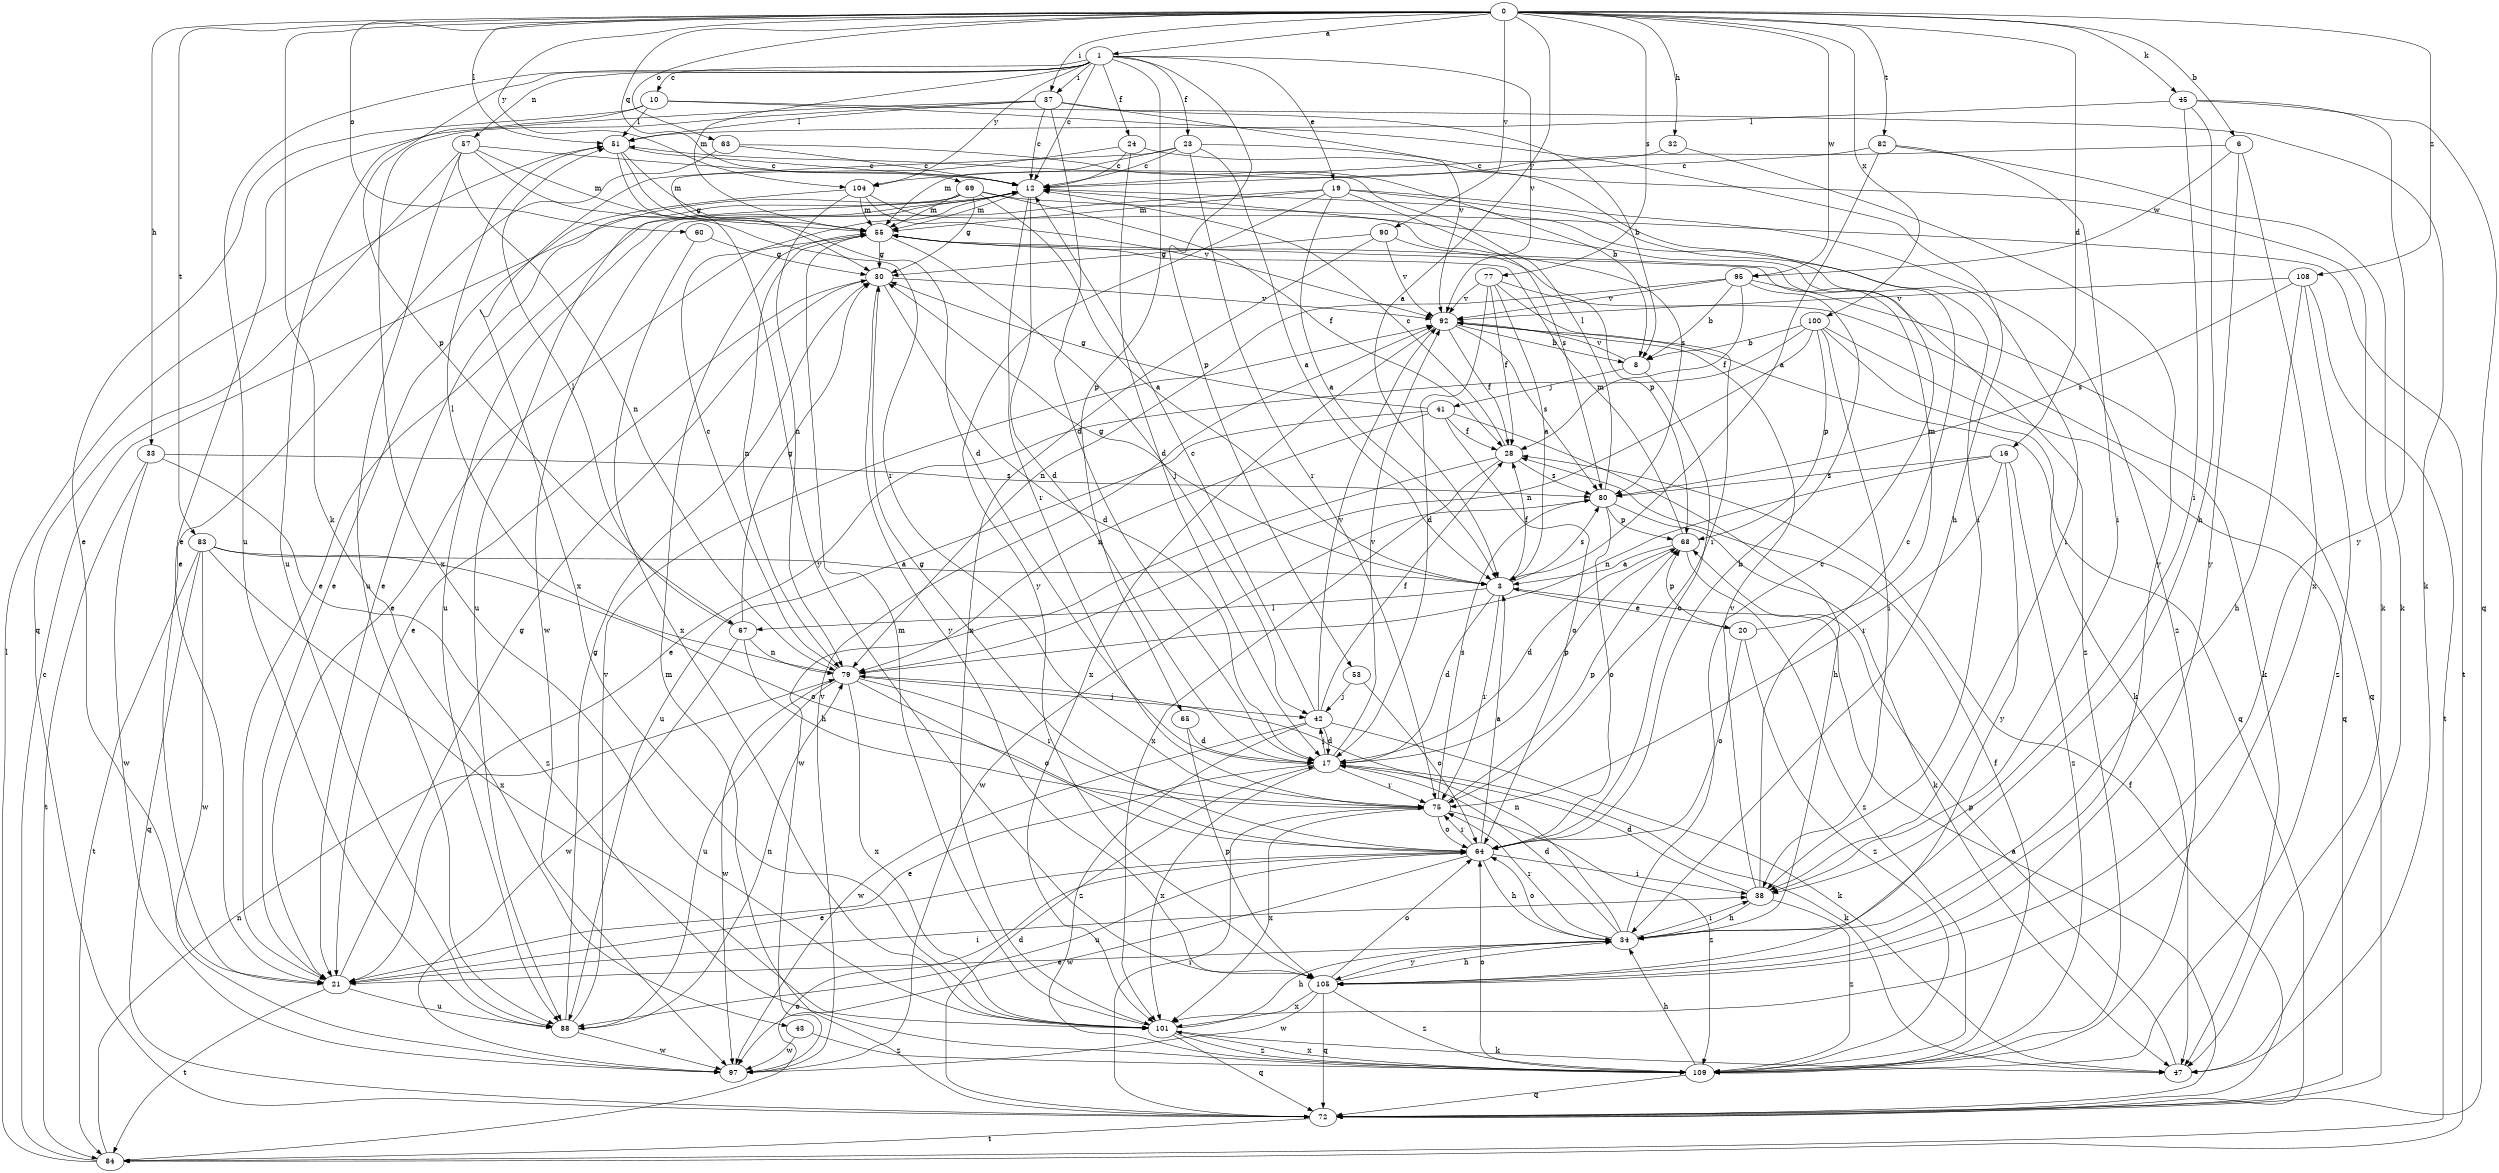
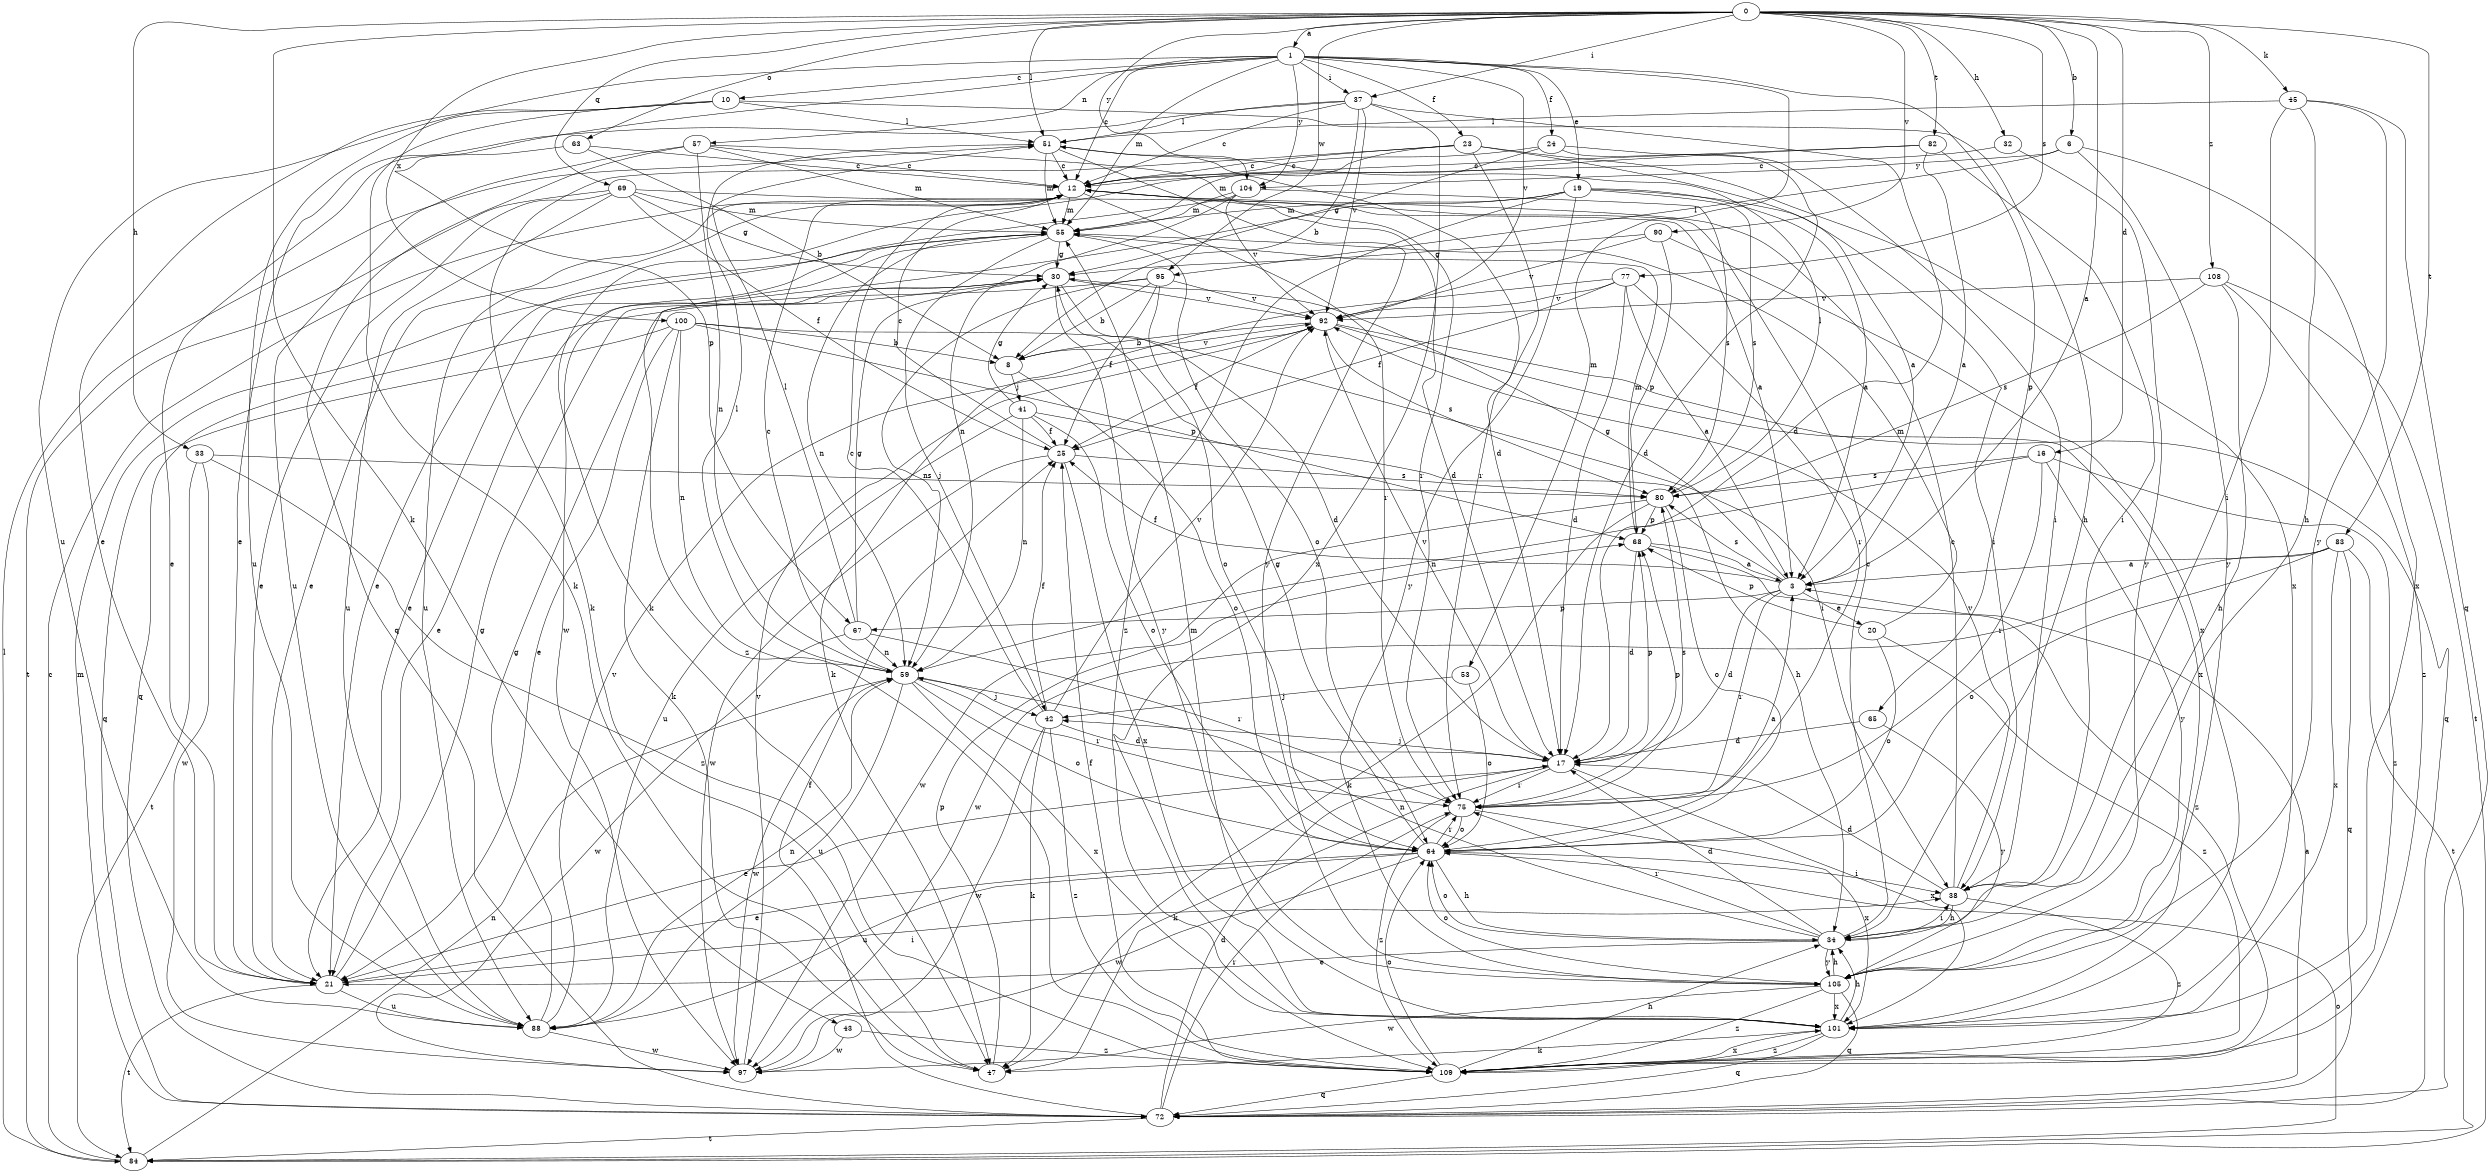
edge "6" -> "95": label "w" -> "l"
node "60": removed
edge "1" -> "53": label "p" -> "m"
node "28": label "28" -> "25"
edge "55" -> "64": added, label "o"
edge "95" -> "64": label "b" -> "o"
edge "3" -> "67": label "l" -> "p"
node "79": label "79" -> "59"
edge "67" -> "75": label "h" -> "r"
edge "65" -> "105": label "p" -> "y"
